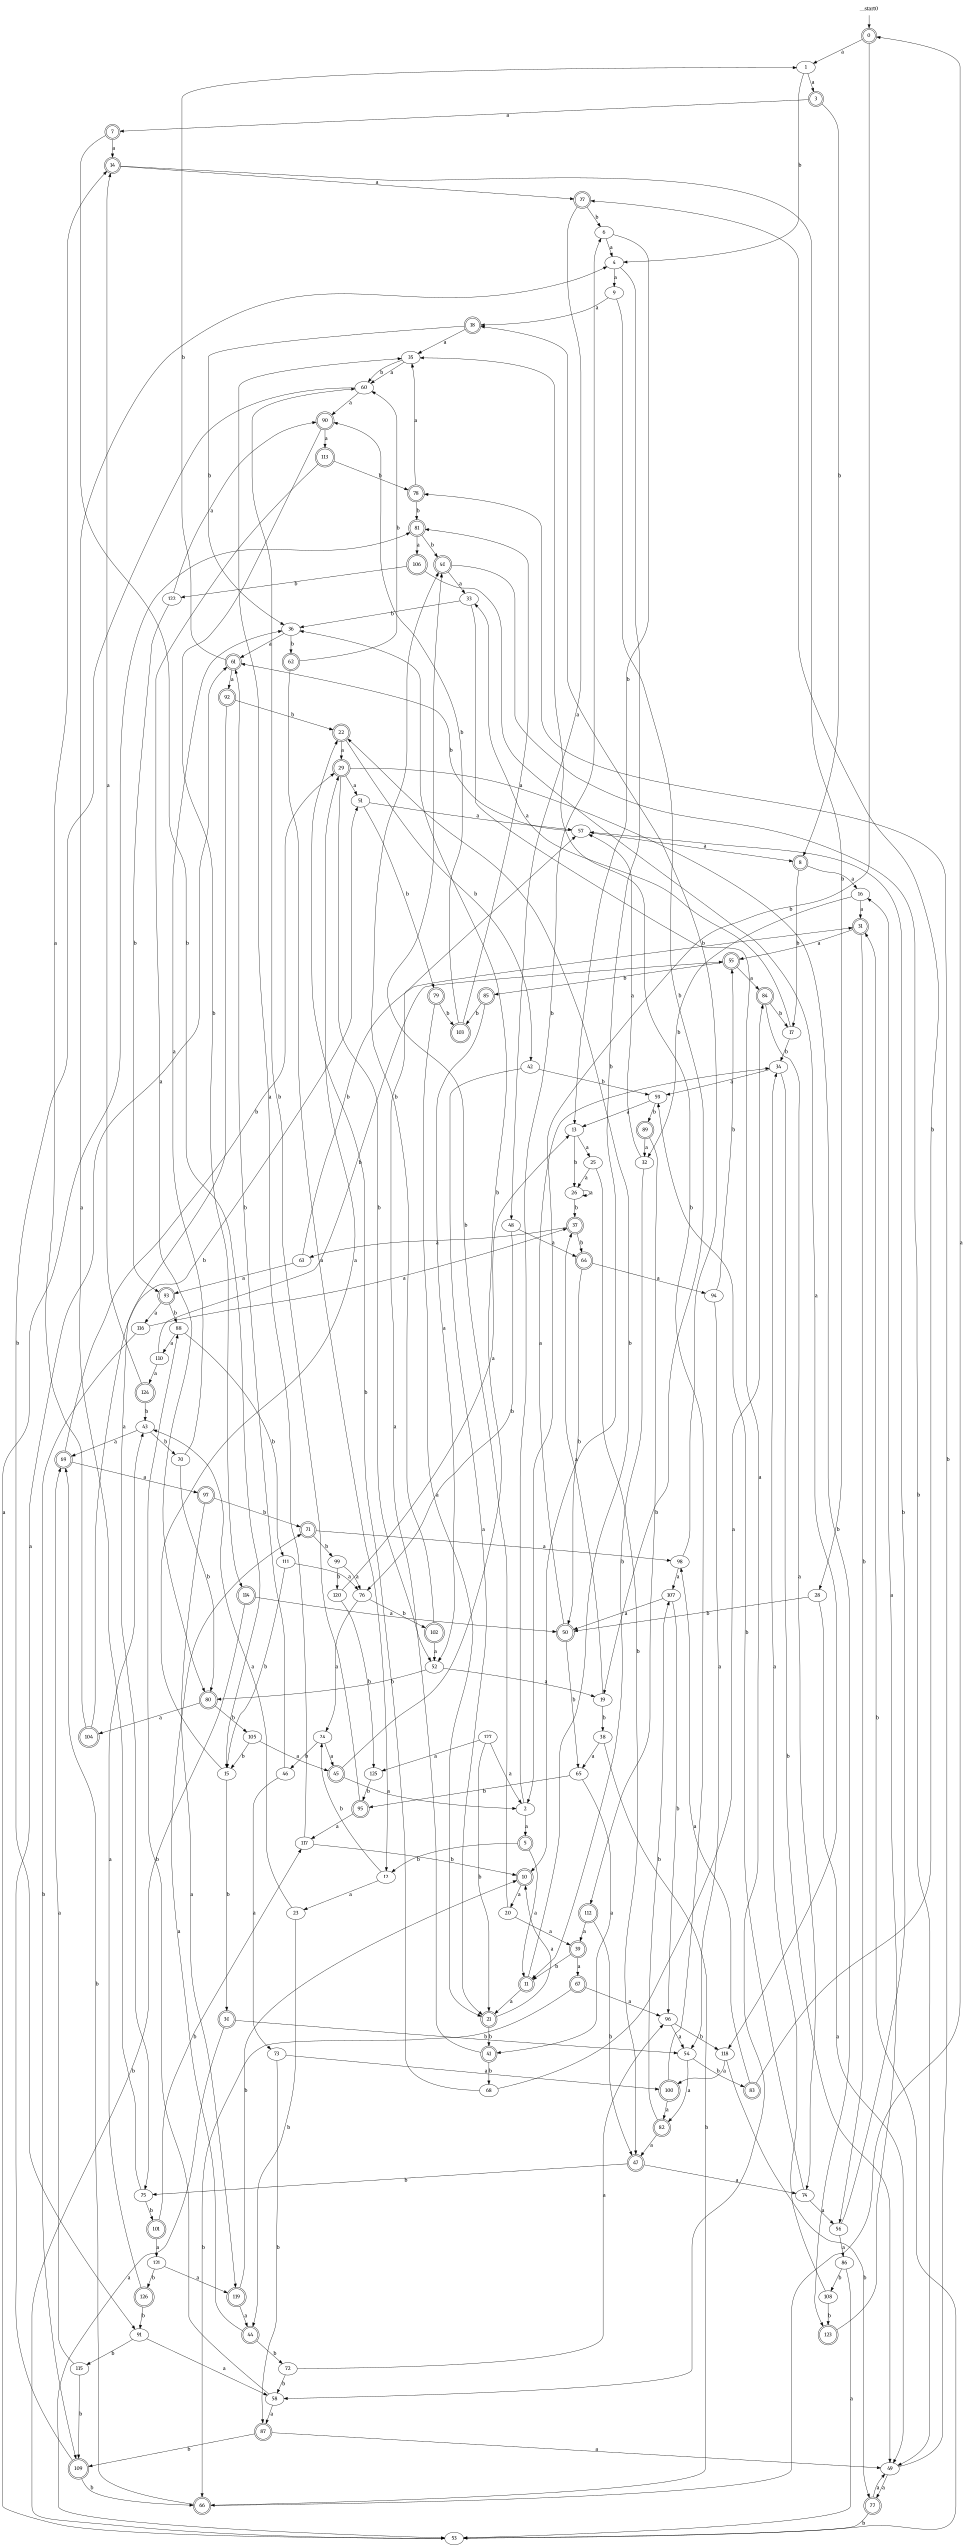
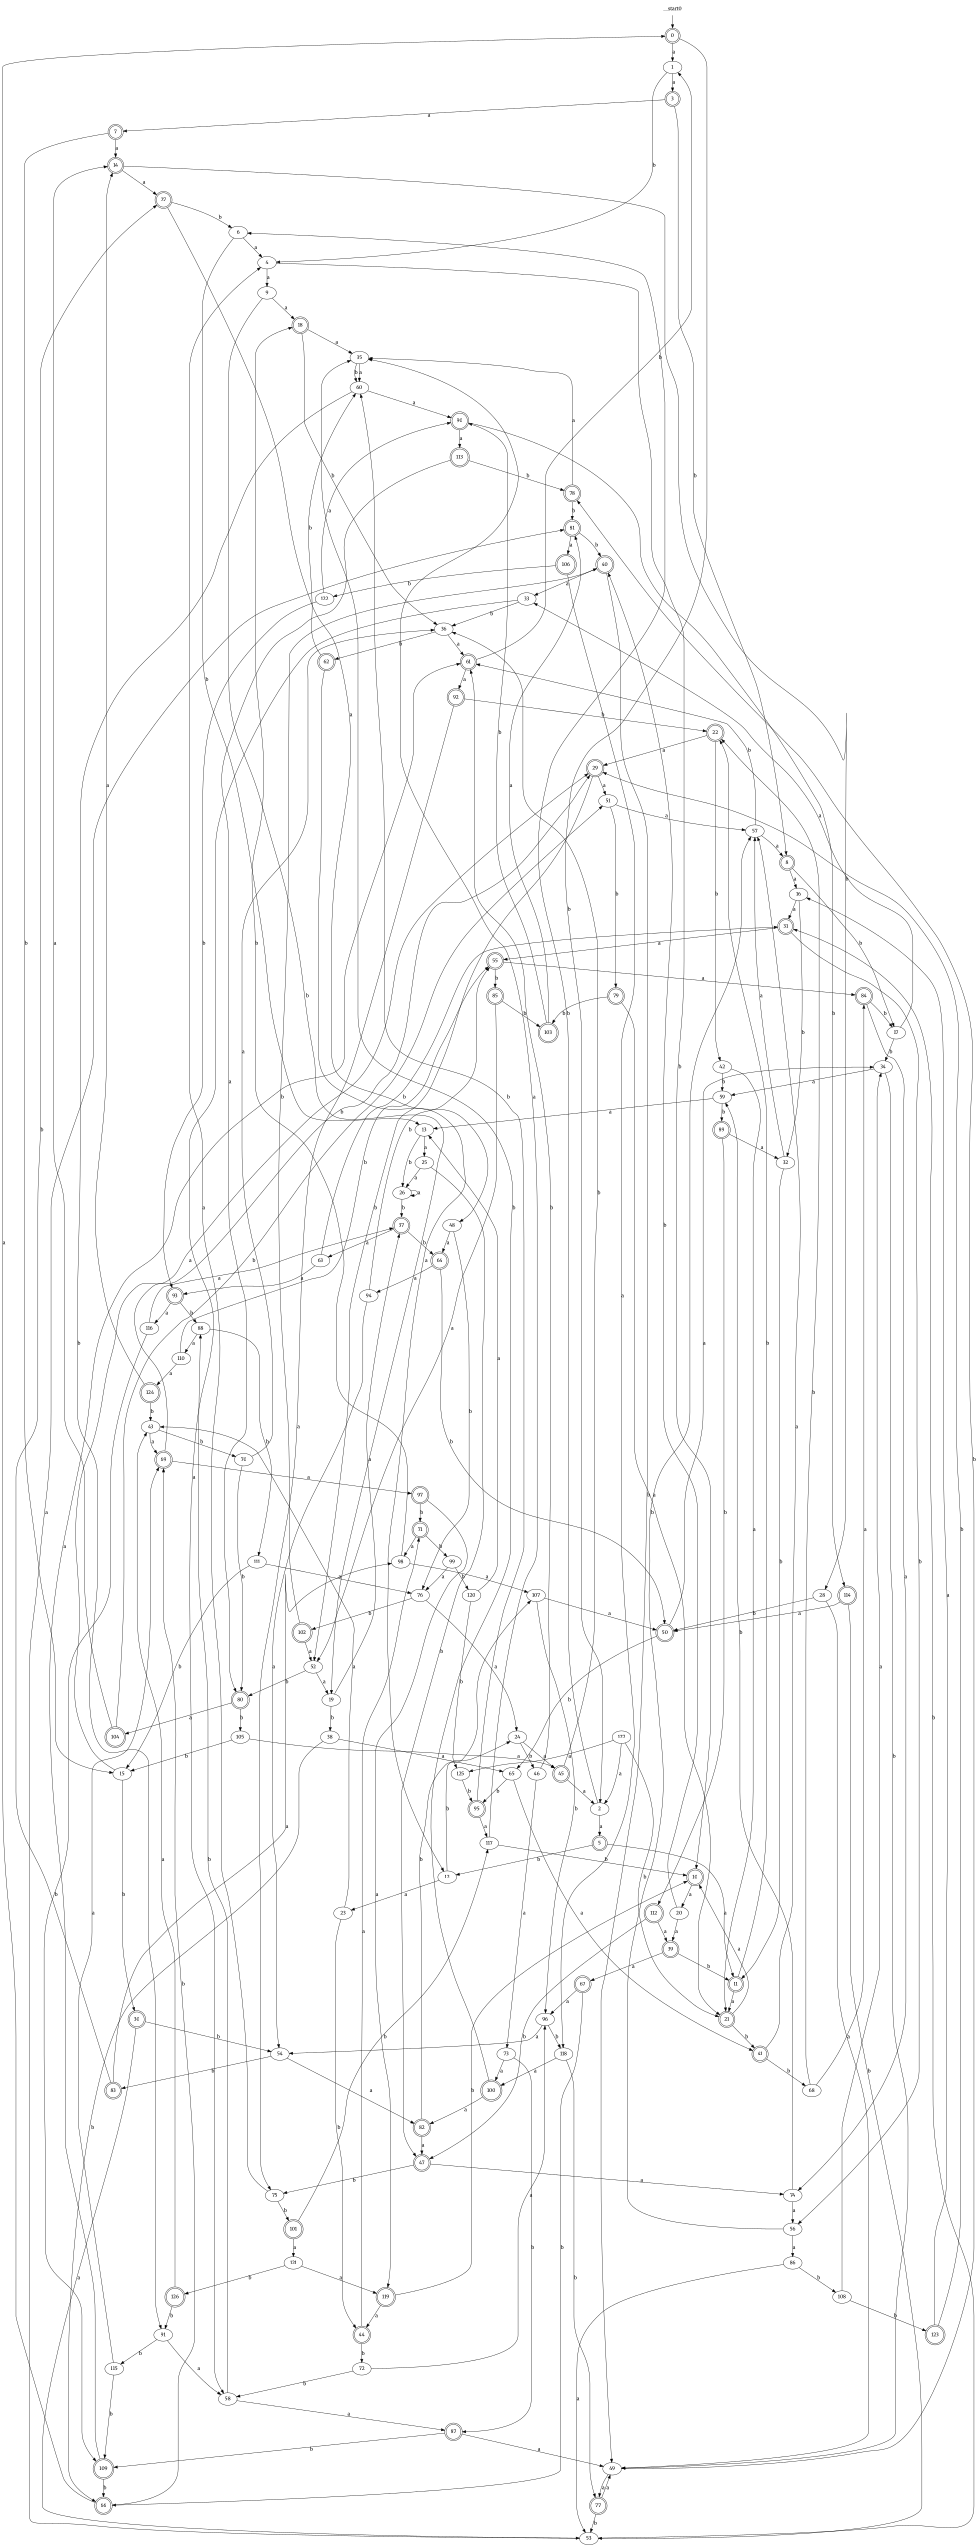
edge "29" -> "123": reversed
